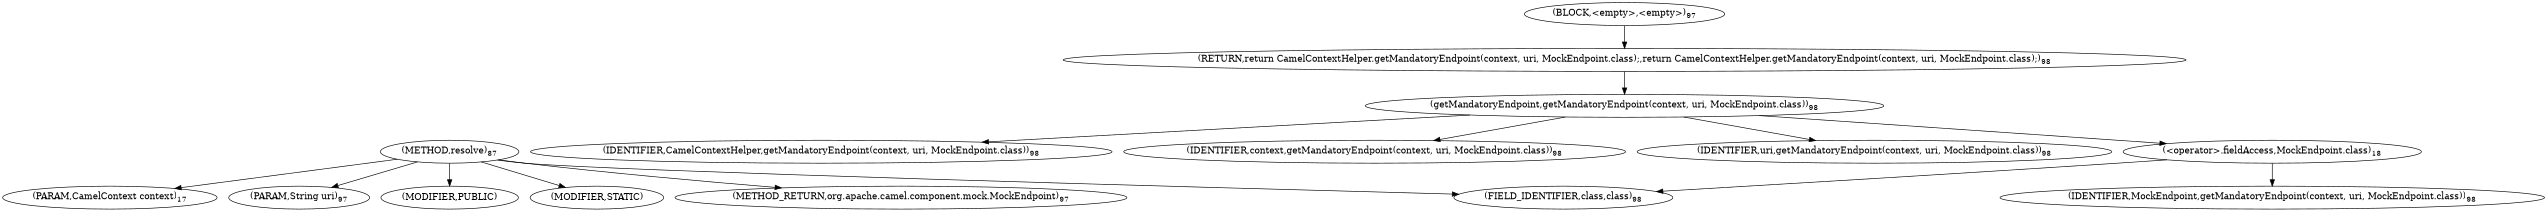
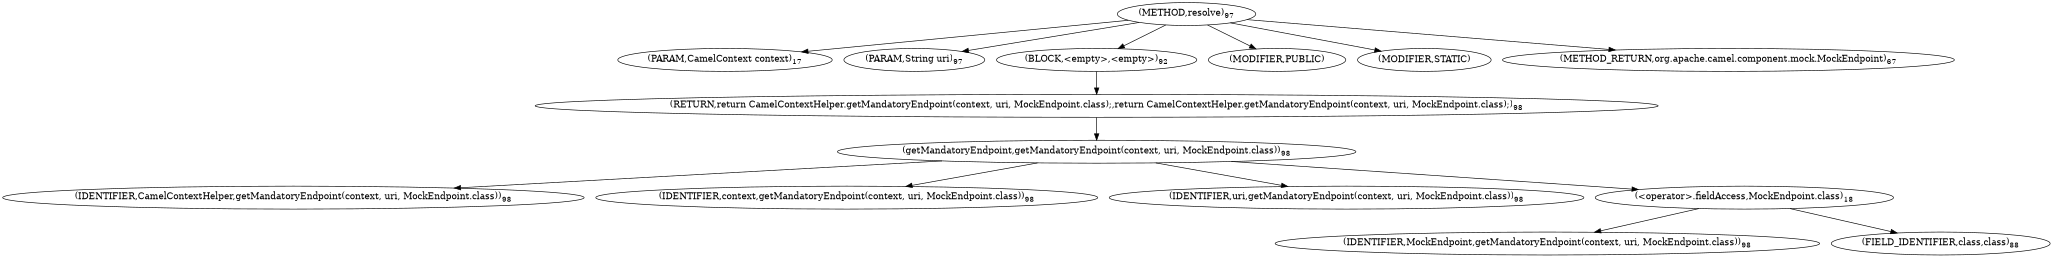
node "(BLOCK,<empty>,<empty>)": text "97" -> "92"
node "(METHOD,resolve)": text "87" -> "97"
edge "(METHOD,resolve)" -> "(FIELD_IDENTIFIER,class,class)": now "(METHOD,resolve)" -> "(BLOCK,<empty>,<empty>)"
node "(METHOD_RETURN,org.apache.camel.component.mock.MockEndpoint)": text "97" -> "67"
node "(FIELD_IDENTIFIER,class,class)": text "98" -> "88"
